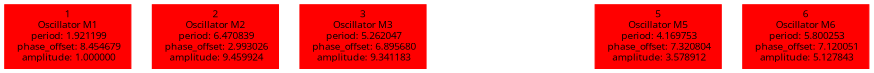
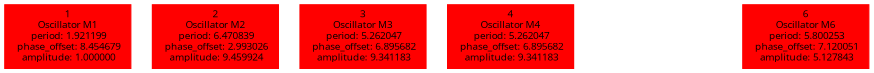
node "4": added
node "5": removed
node "3": text "phase_offset: 6.895680" -> "phase_offset: 6.895682"
